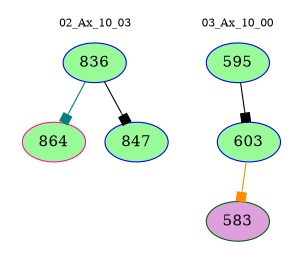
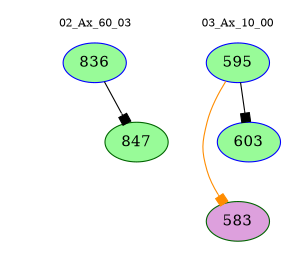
cluster "02_Ax_10_03": label "02_Ax_10_03" -> "02_Ax_60_03"
node "864": removed
node "847": color blue -> darkgreen
edge "603" -> "583": now "595" -> "583"
